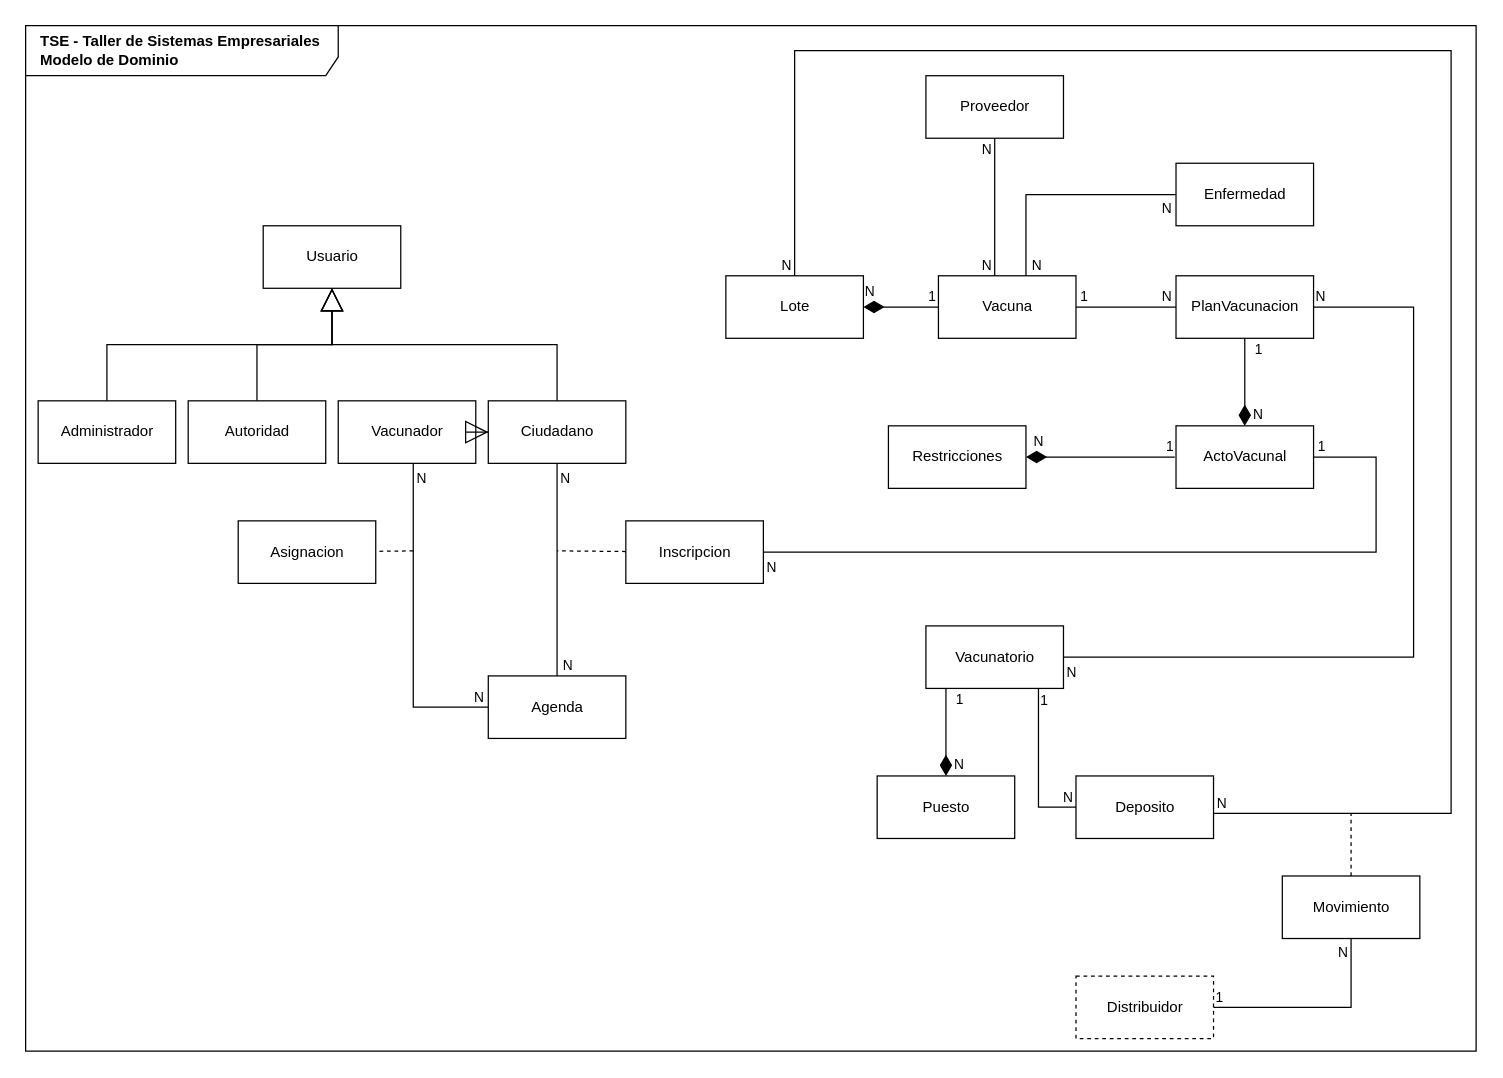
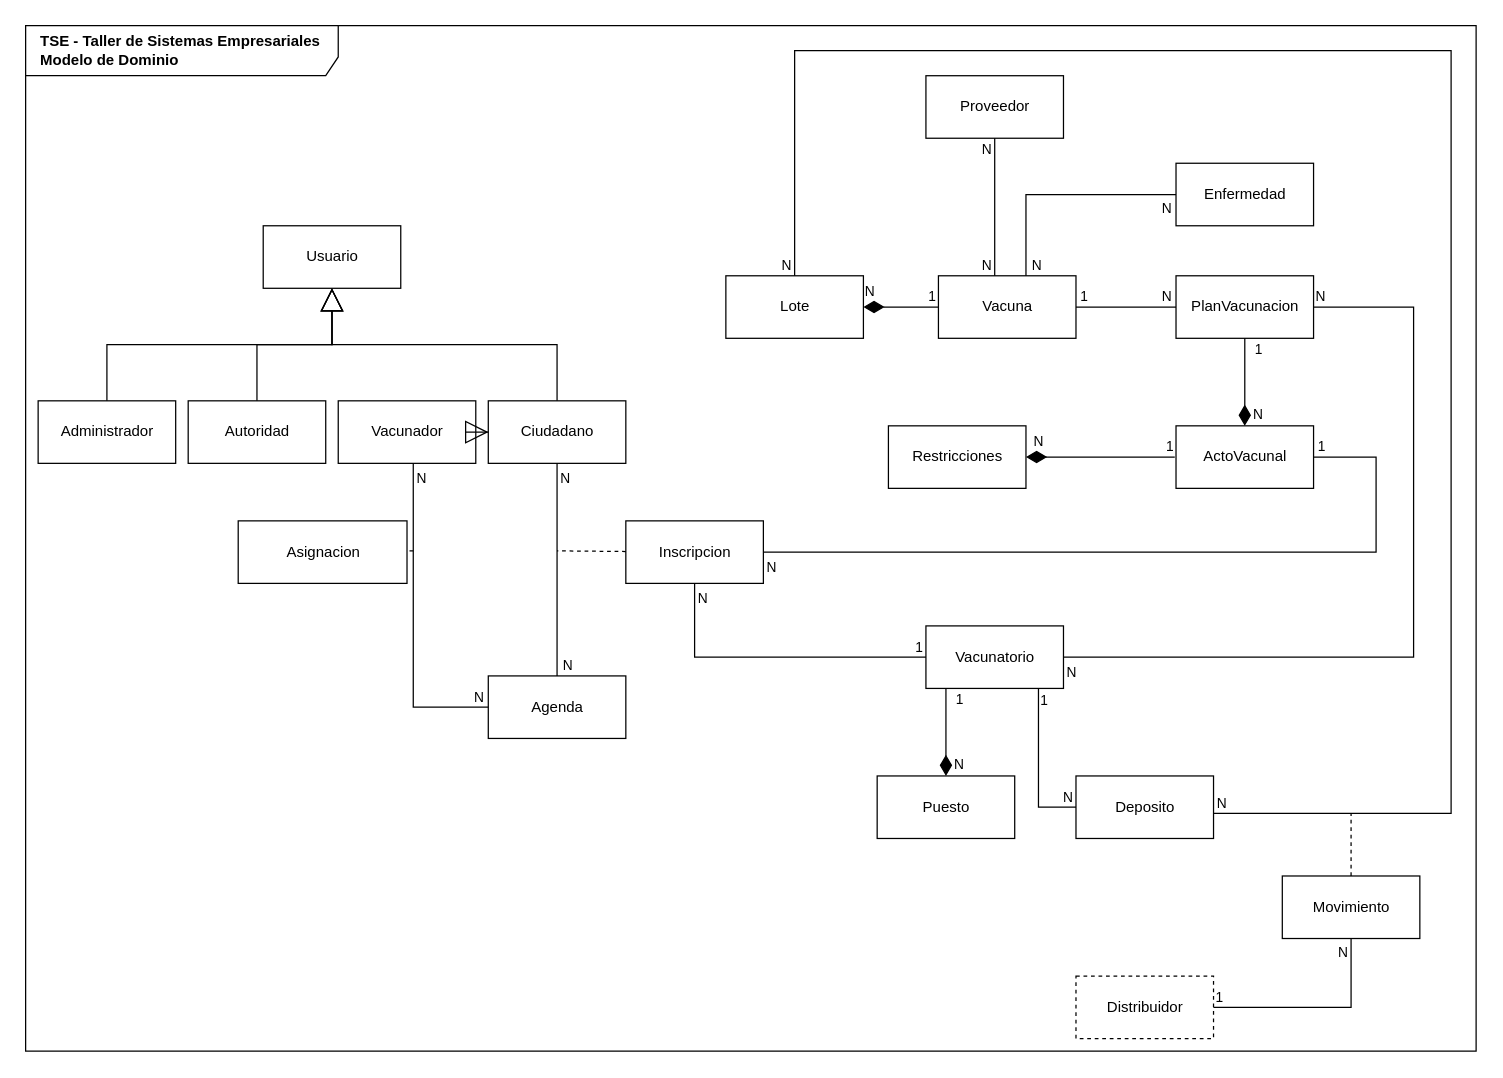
node "Asignacion": size 138x63 -> 169x63
edge "Inscripcion" -- "Vacunatorio": added, labels "N", "1"
